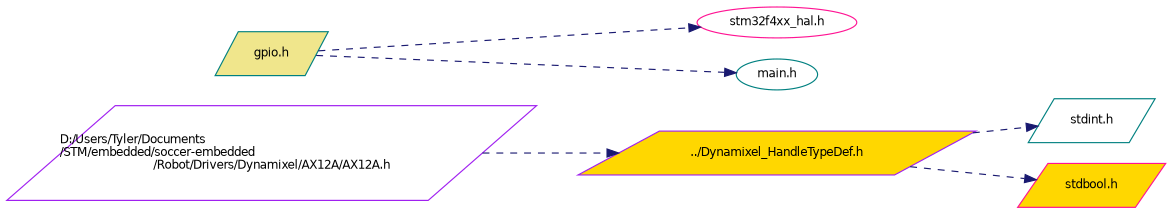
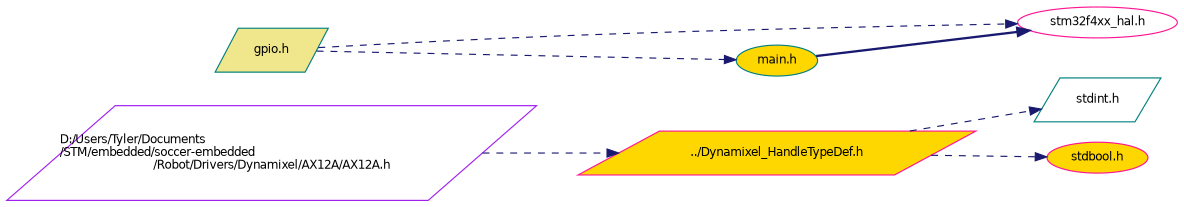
edge "main.h" -> "stm32f4xx_hal.h": added
node "main.h": fillcolor white -> gold
node "../Dynamixel_HandleTypeDef.h": color purple -> deeppink
node "stdbool.h": shape parallelogram -> ellipse
